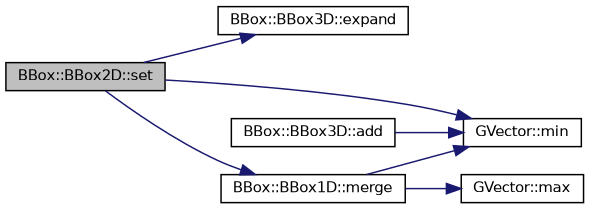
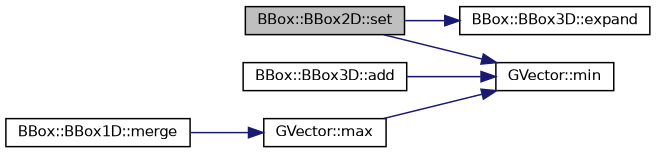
edge "BBox::BBox2D::set" -> "BBox::BBox1D::merge": removed
edge "BBox::BBox1D::merge" -> "GVector::min": now "GVector::max" -> "GVector::min"
